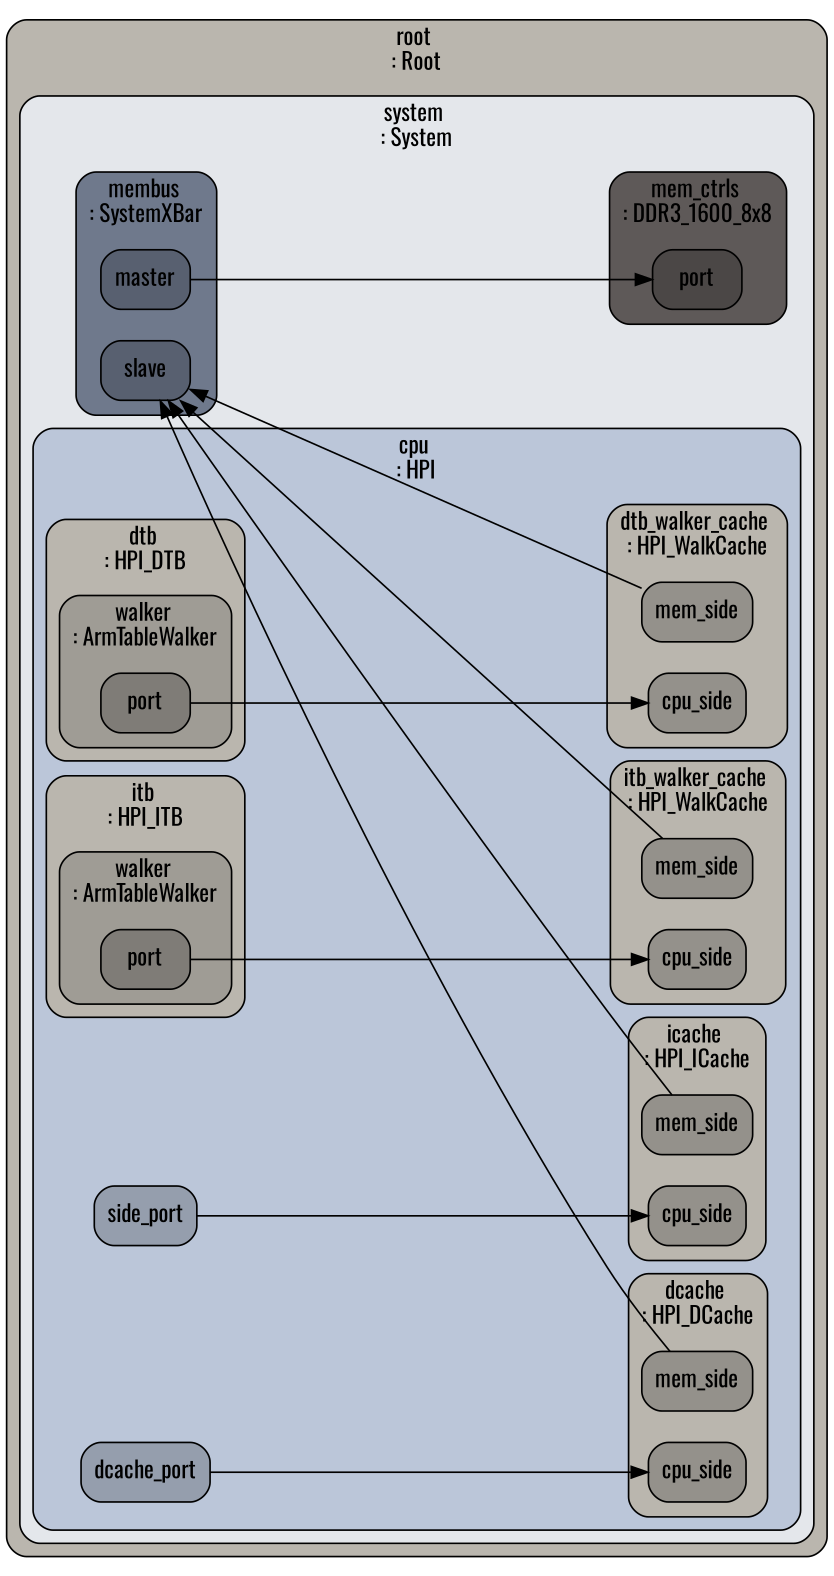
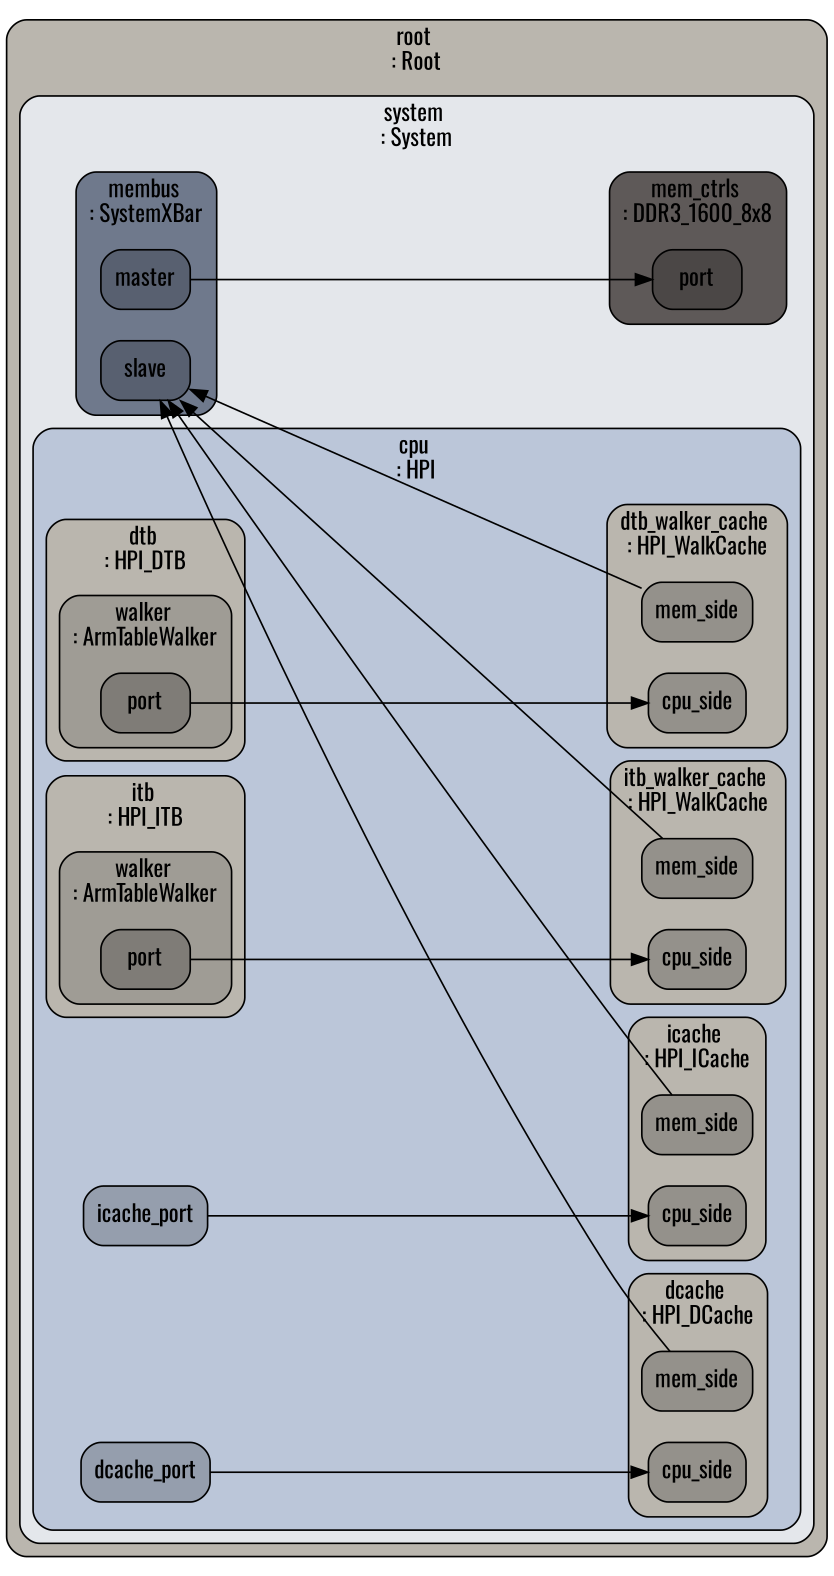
node "side_port": label "side_port" -> "icache_port"
